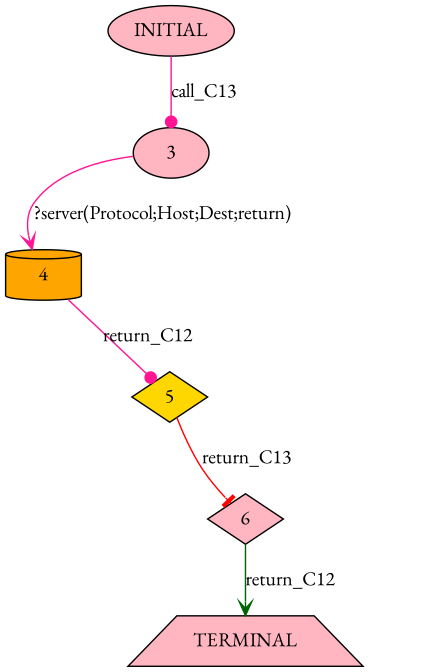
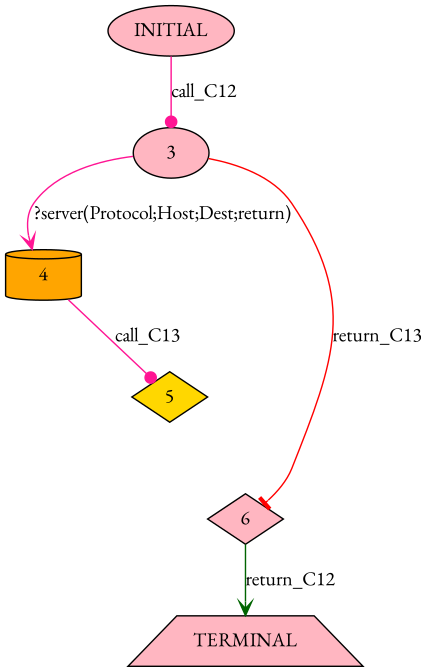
edge "INITIAL" -> "3": label "call_C13" -> "call_C12"
edge "4" -> "5": label "return_C12" -> "call_C13"
edge "5" -> "6": now "3" -> "6"
